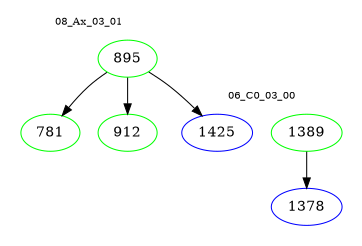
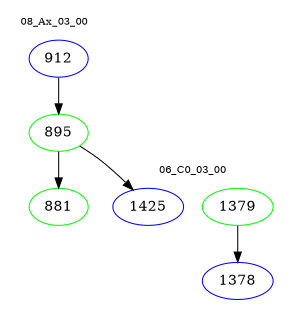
cluster "08_Ax_03_01": label "08_Ax_03_01" -> "08_Ax_03_00"
edge "895" -> "912": reversed
node "781": label "781" -> "881"
node "912": color green -> blue
node "1389": label "1389" -> "1379"
